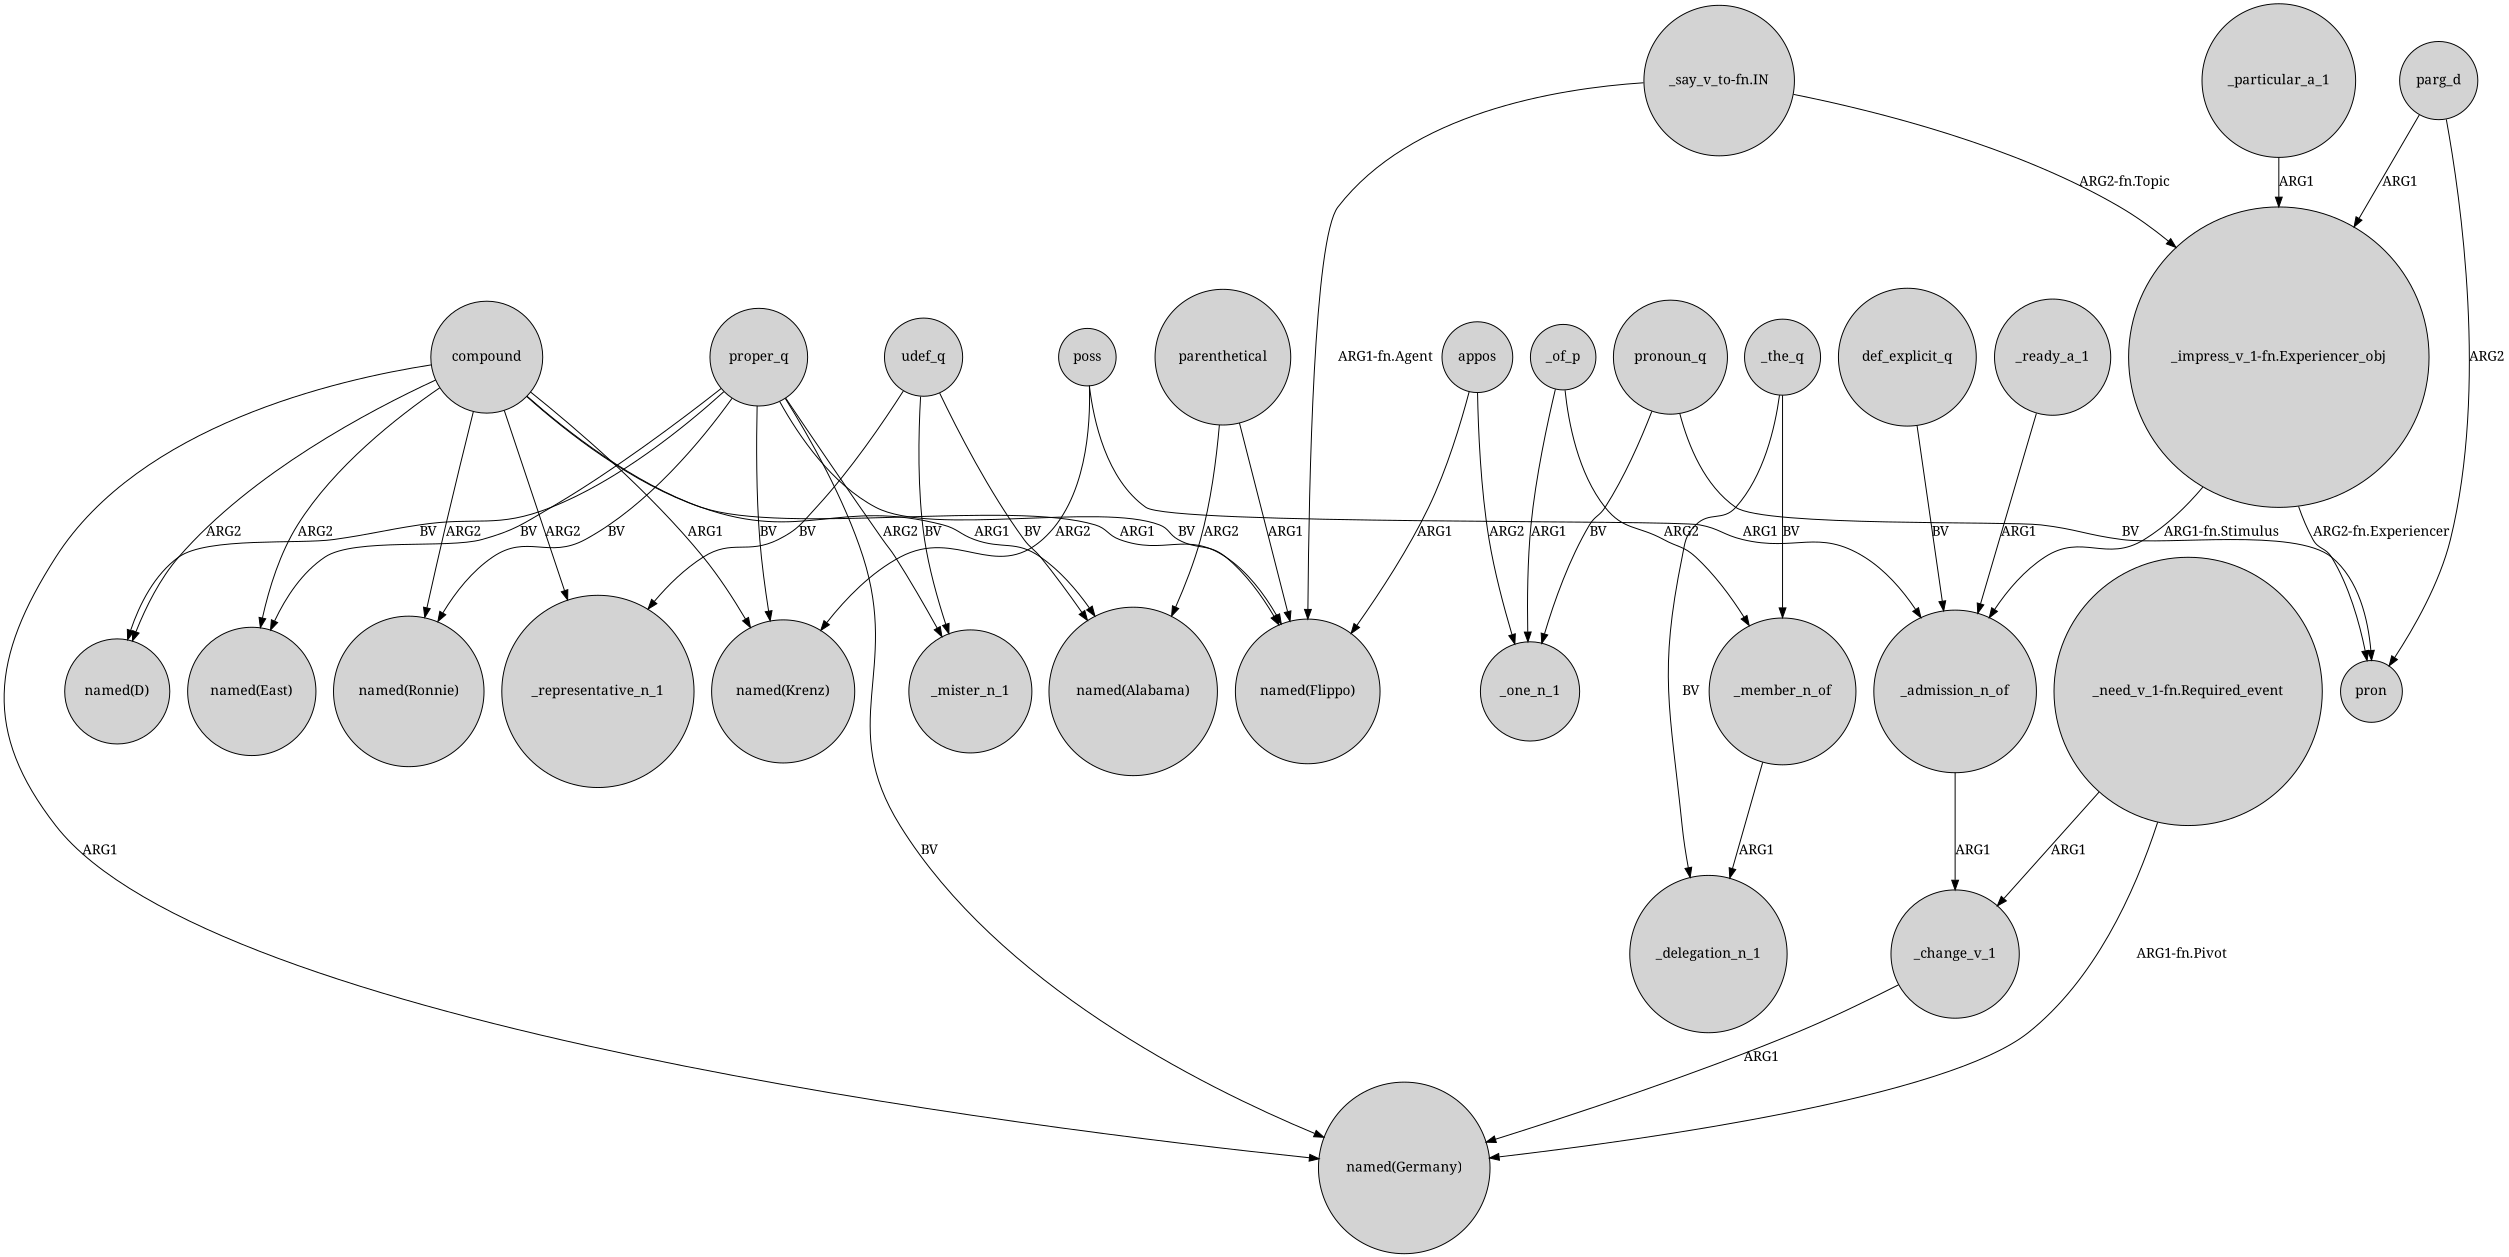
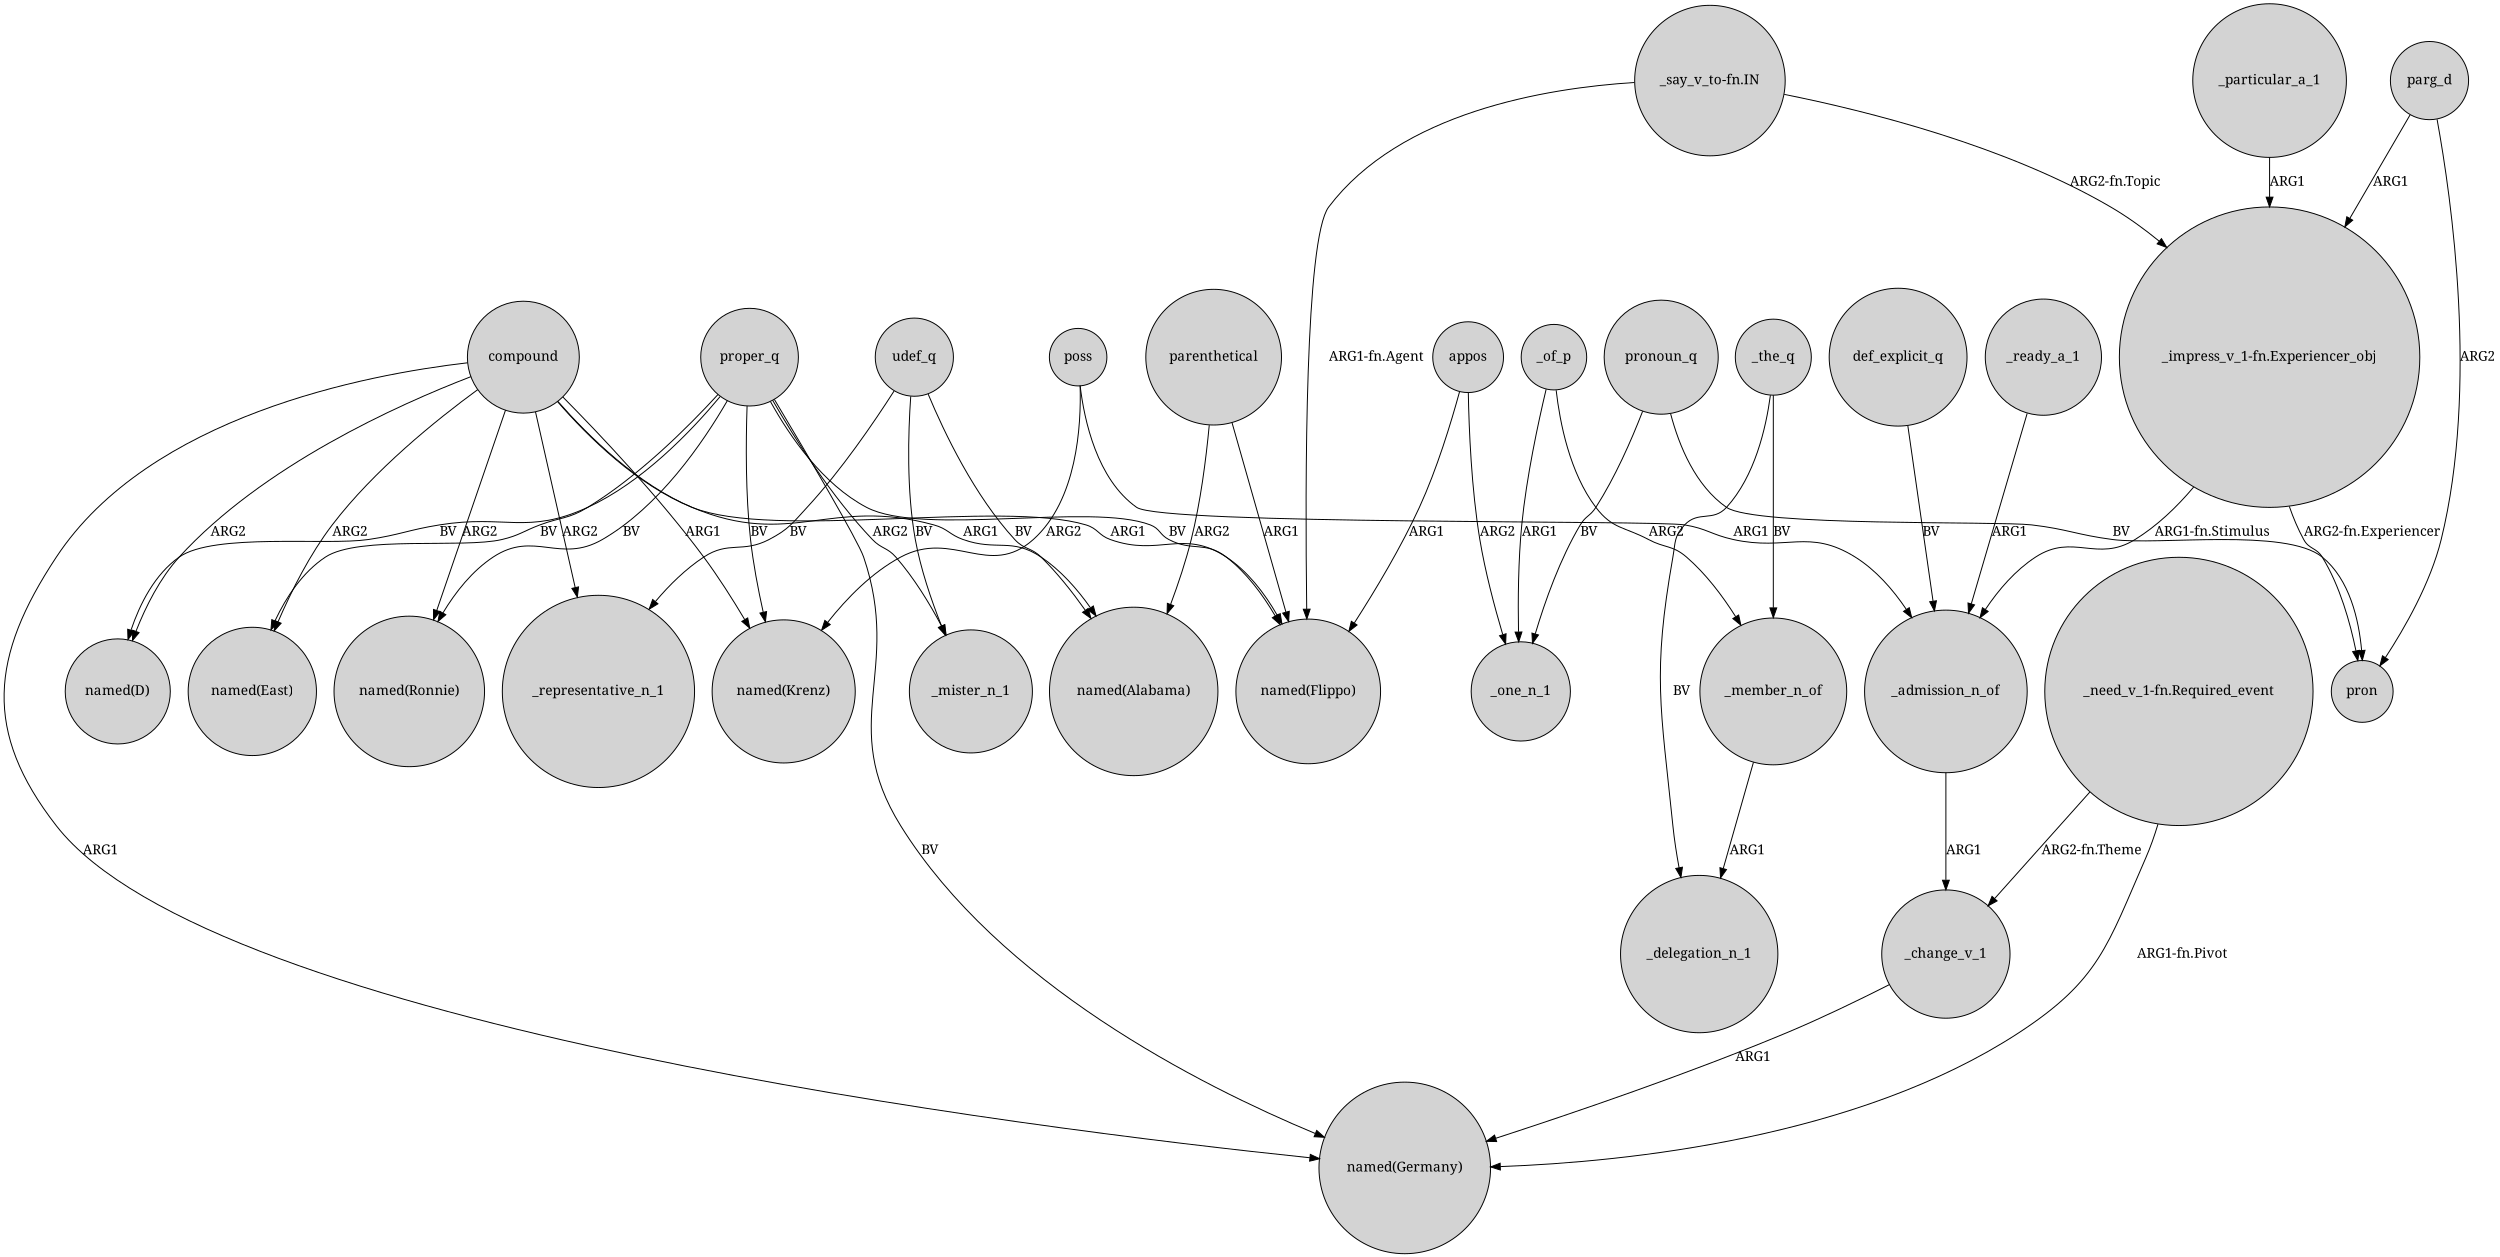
edge "_need_v_1-fn.Required_event" -> "_change_v_1": label "ARG1" -> "ARG2-fn.Theme"
